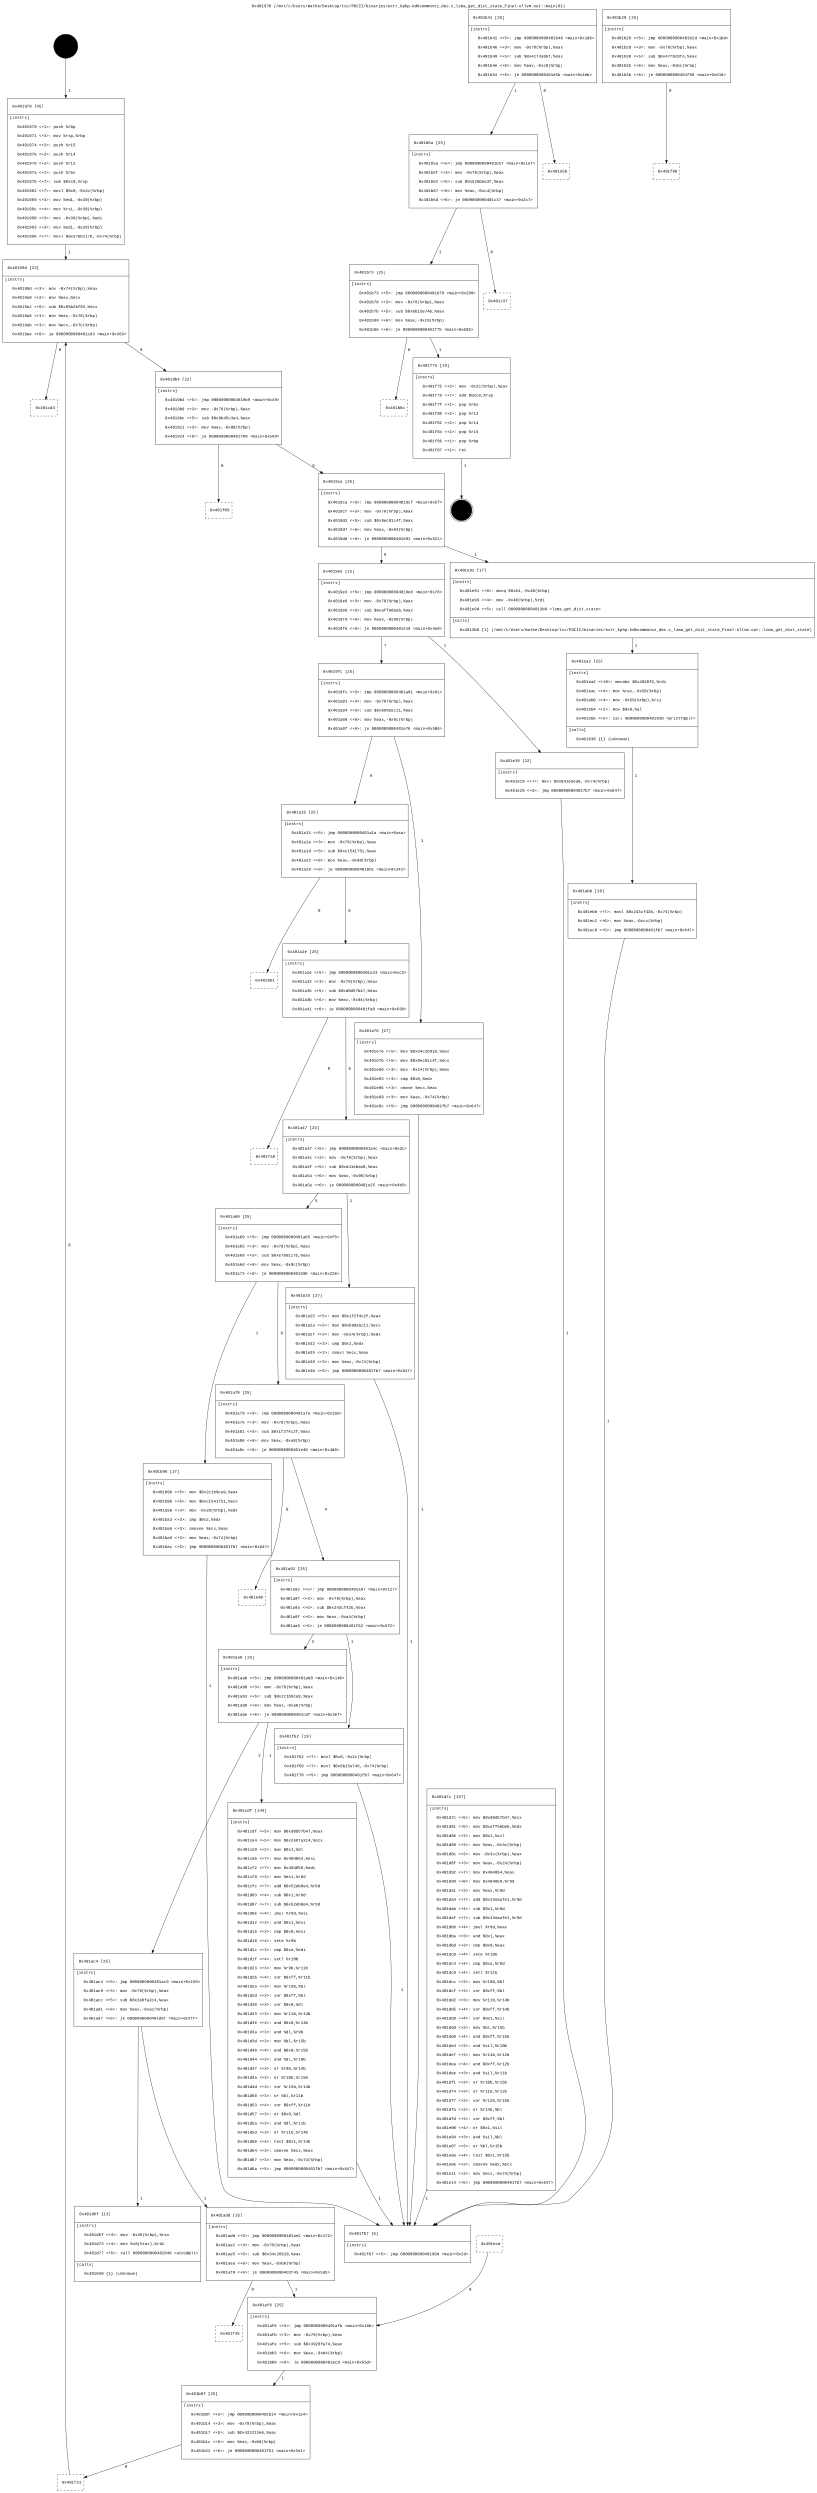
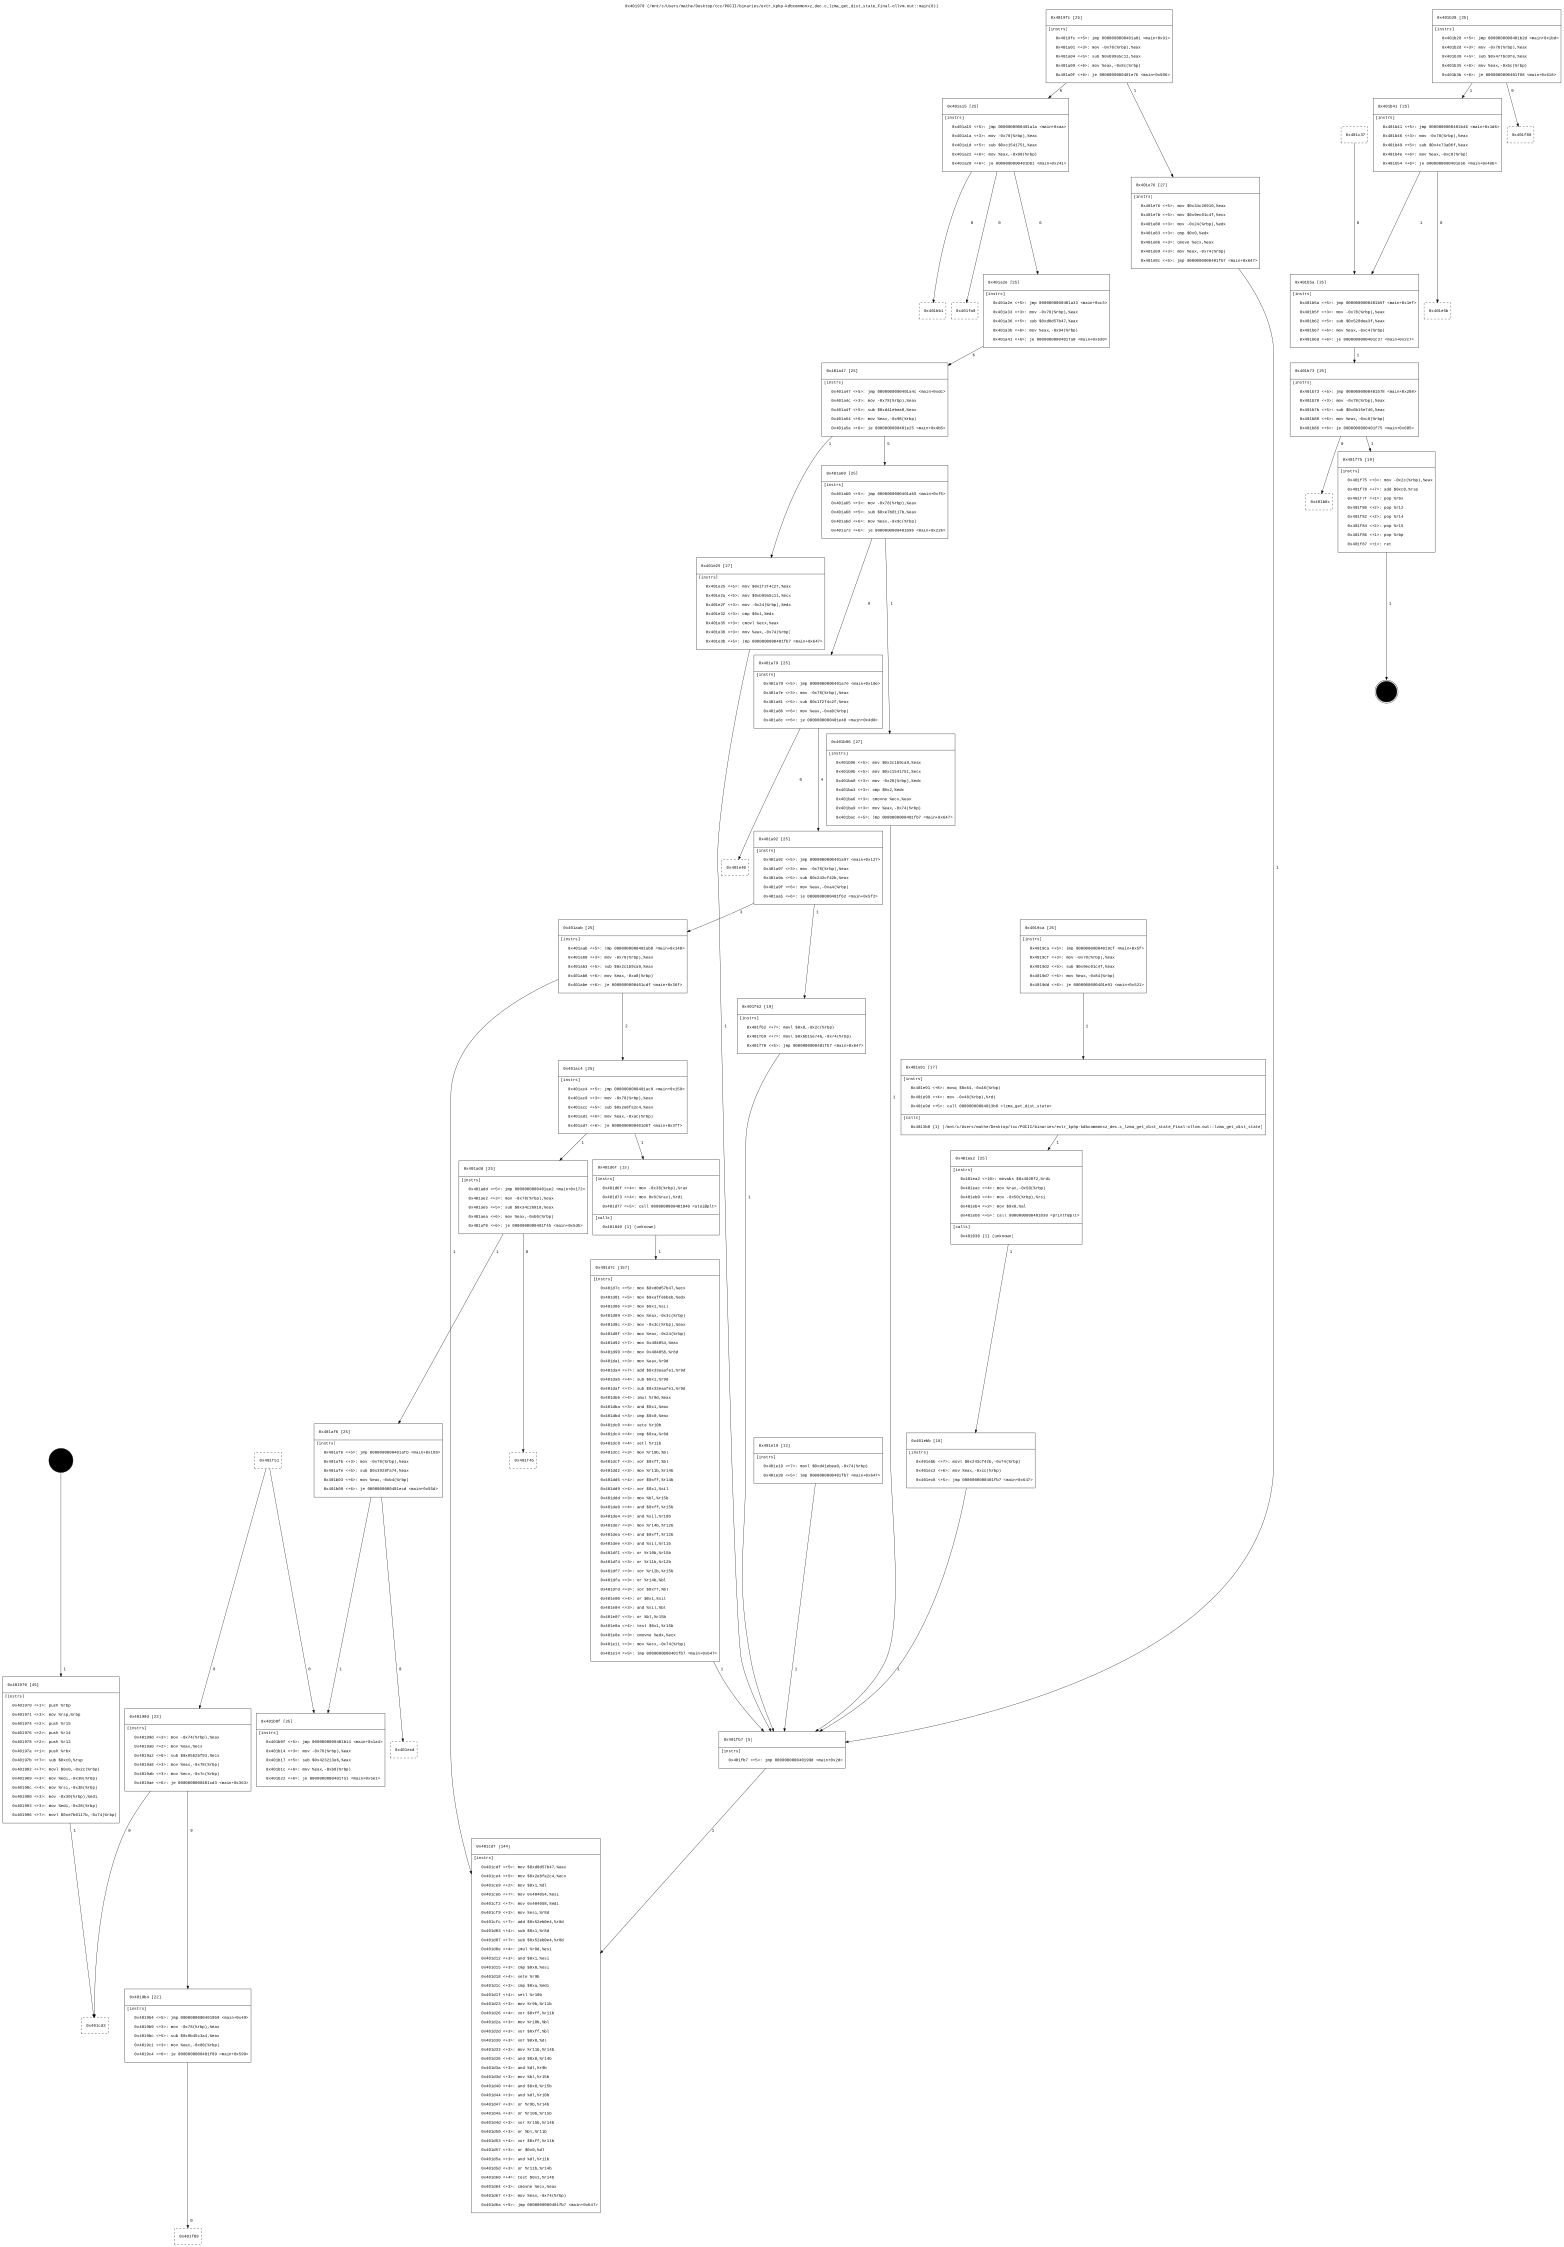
edge "0x401b28 [25]" -> "0x401b41 [25]": added, label "1"
edge "0x401b5a [25]" -> "0x401c37": reversed
edge "0x401970 [45]" -> "0x40199d [23]": now "0x401970 [45]" -> "0x401cd3"
edge "0x4019b4 [22]" -> "0x4019ca [25]": removed, label "9"
node "0x4019e3 [25]": removed
edge "0x401a2e [25]" -> "0x401fa0": now "0x401a15 [25]" -> "0x401fa0"
edge "0x401d6f [13]" -> "0x401d7c [157]": added, label "1"
edge "0x401cdf [144]" -> "0x401fb7 [5]": reversed
edge "0x401ecd" -> "0x401af6 [25]": reversed
edge "0x401b0f [25]" -> "0x401f51": reversed
